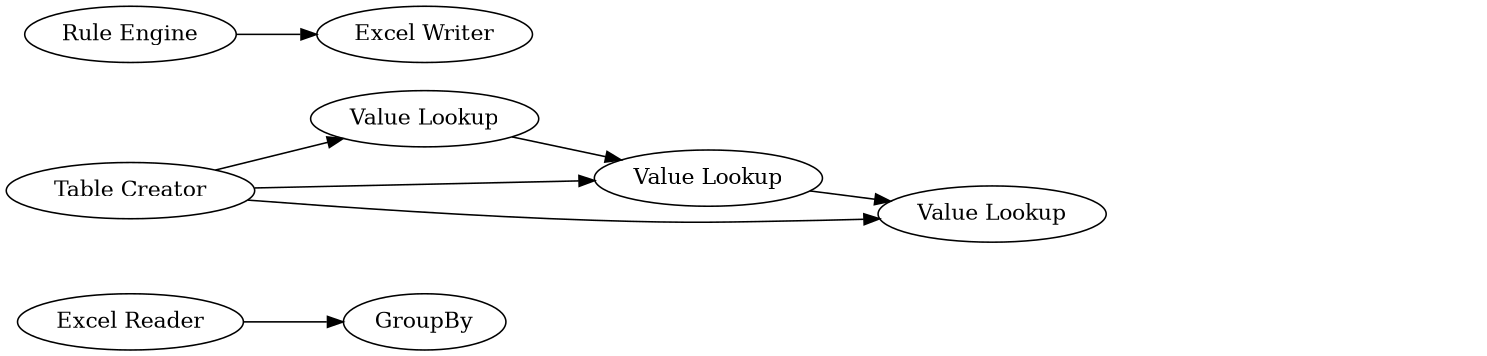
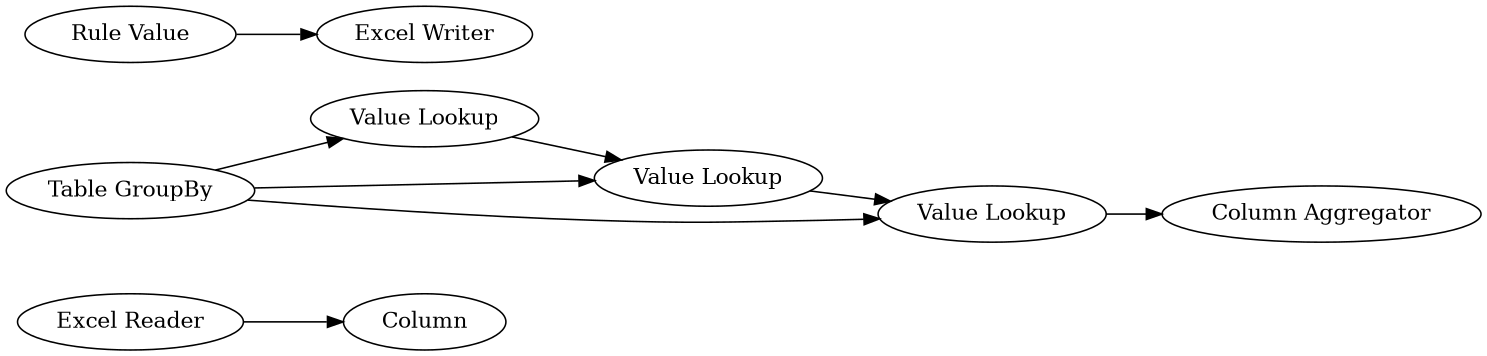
node "Rule Engine": label "Rule Engine" -> "Rule Value"
node "Table Creator": label "Table Creator" -> "Table GroupBy"
node "Column Aggregator": added
node "GroupBy": label "GroupBy" -> "Column"
